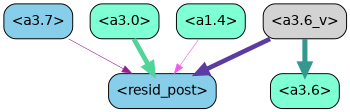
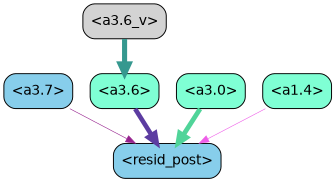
edge "<a3.6_v>" -> "<resid_post>": now "<a3.6>" -> "<resid_post>"
